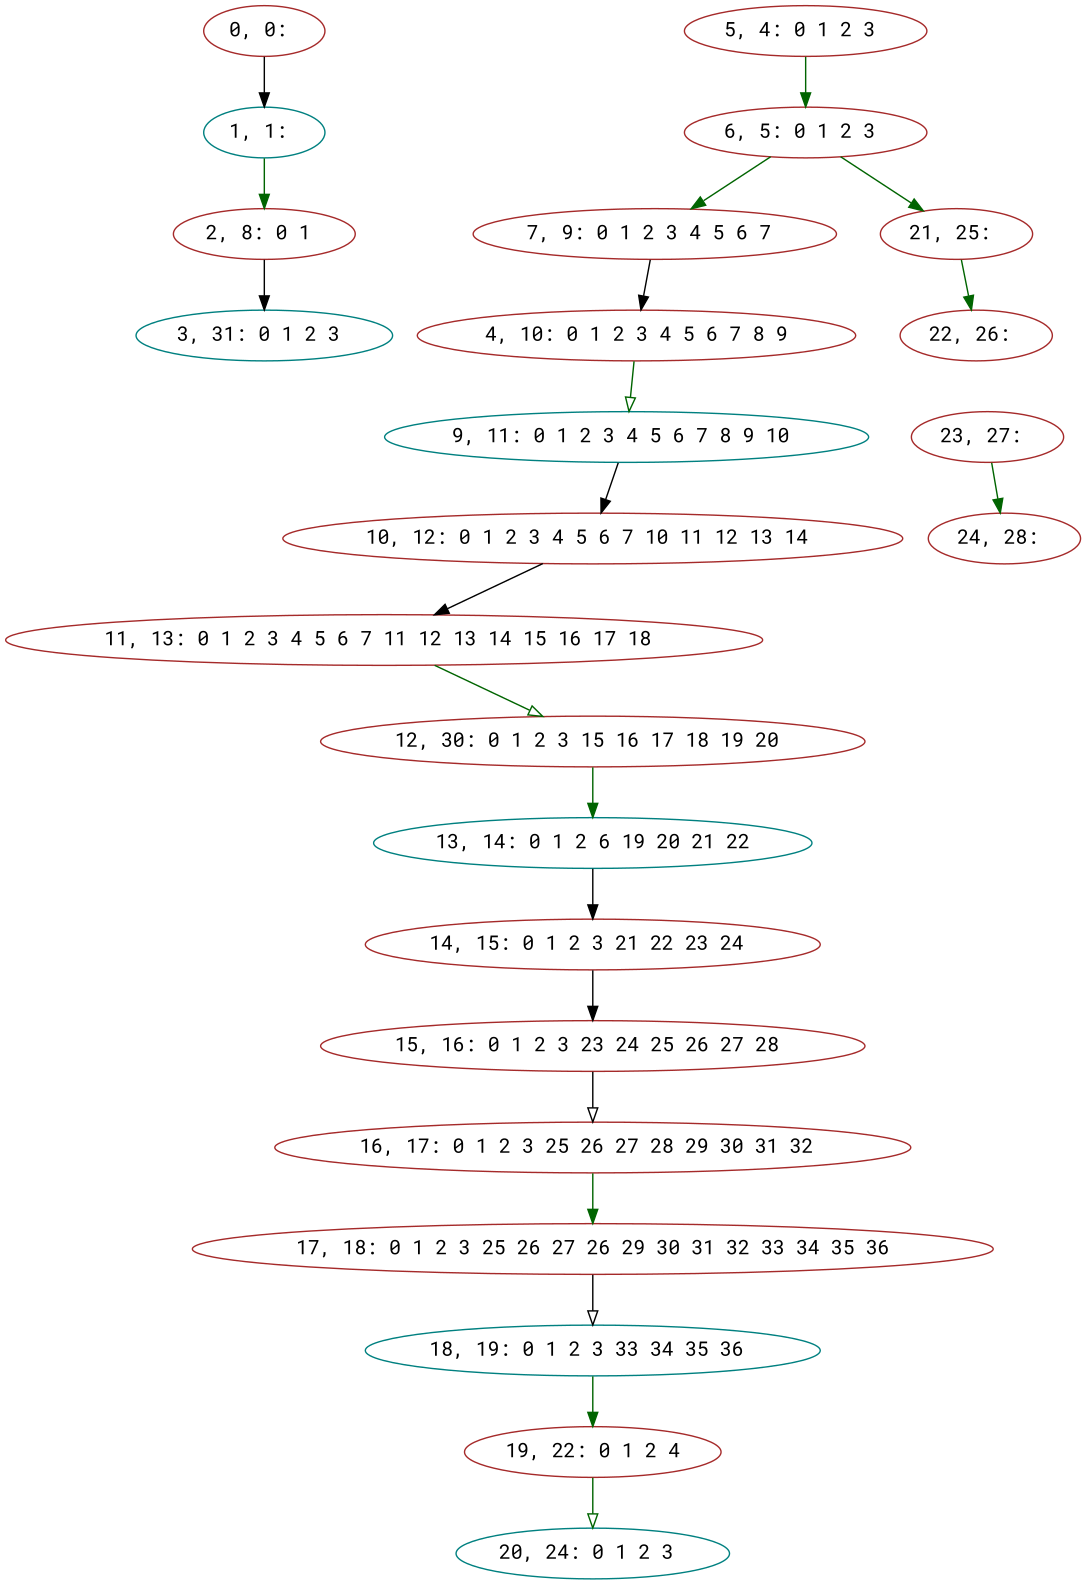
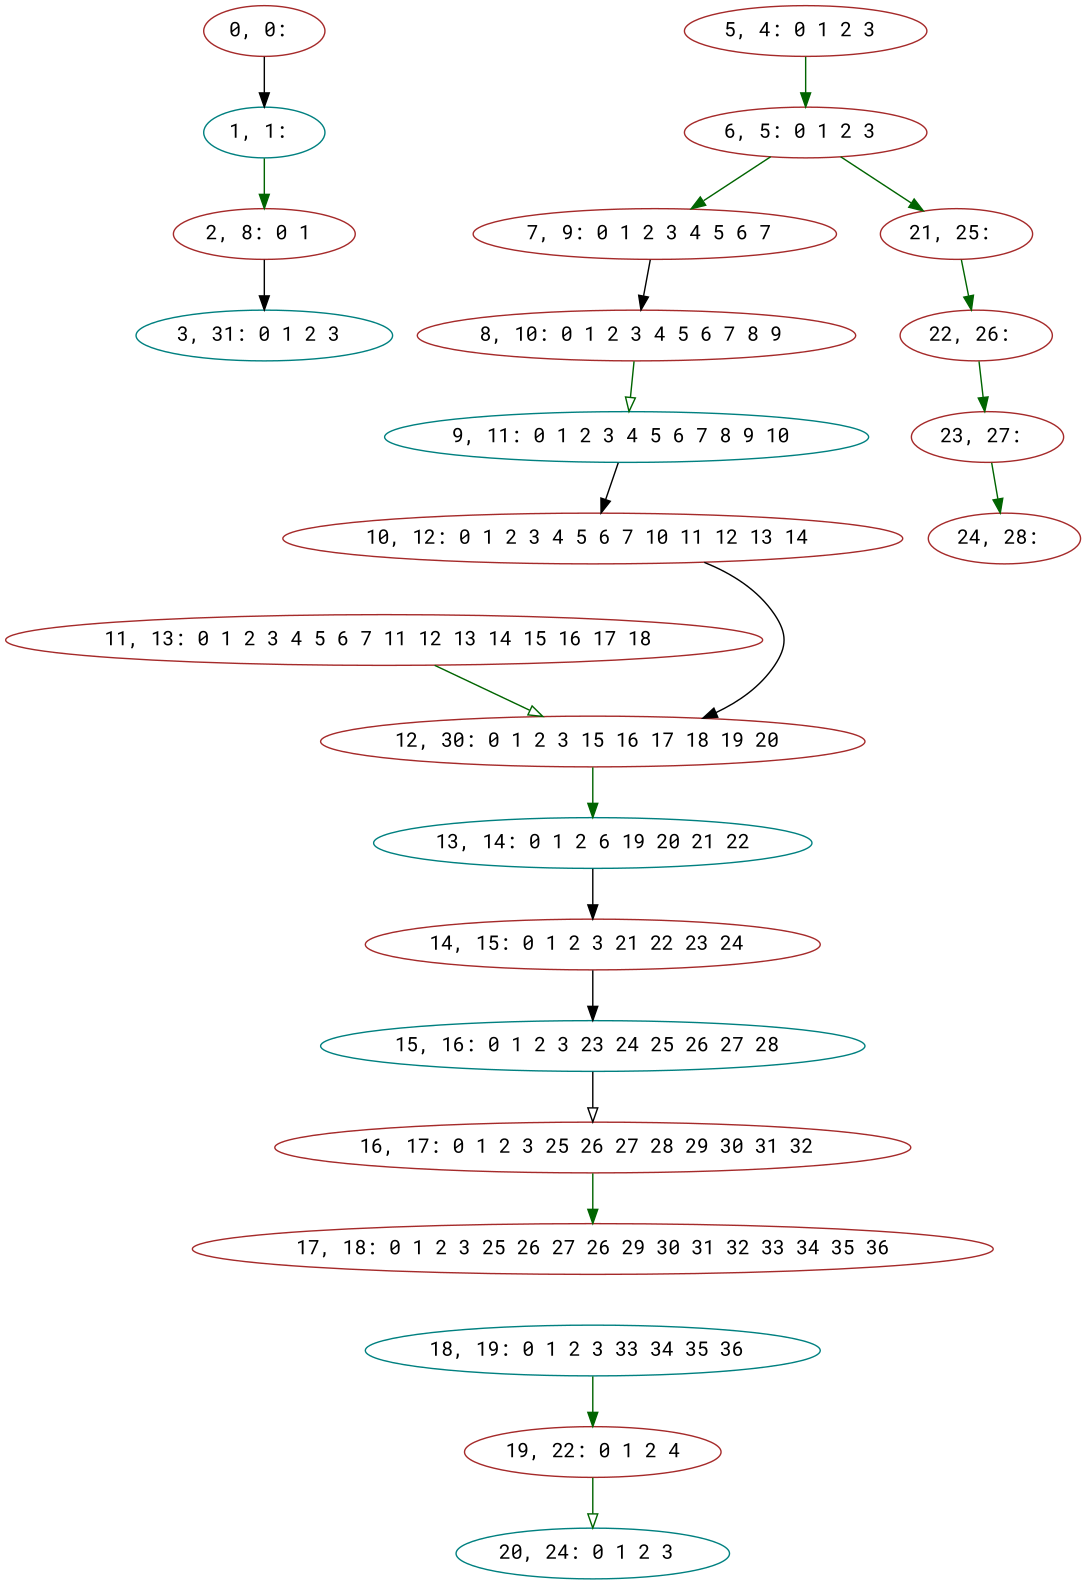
node "4, 10: 0 1 2 3 4 5 6 7 8 9": label "4, 10: 0 1 2 3 4 5 6 7 8 9" -> "8, 10: 0 1 2 3 4 5 6 7 8 9"
edge "22, 26:" -> "23, 27:": added
edge "10, 12: 0 1 2 3 4 5 6 7 10 11 12 13 14" -> "11, 13: 0 1 2 3 4 5 6 7 11 12 13 14 15 16 17 18": now "10, 12: 0 1 2 3 4 5 6 7 10 11 12 13 14" -> "12, 30: 0 1 2 3 15 16 17 18 19 20"
node "15, 16: 0 1 2 3 23 24 25 26 27 28": color brown -> teal
edge "17, 18: 0 1 2 3 25 26 27 26 29 30 31 32 33 34 35 36" -> "18, 19: 0 1 2 3 33 34 35 36": removed
